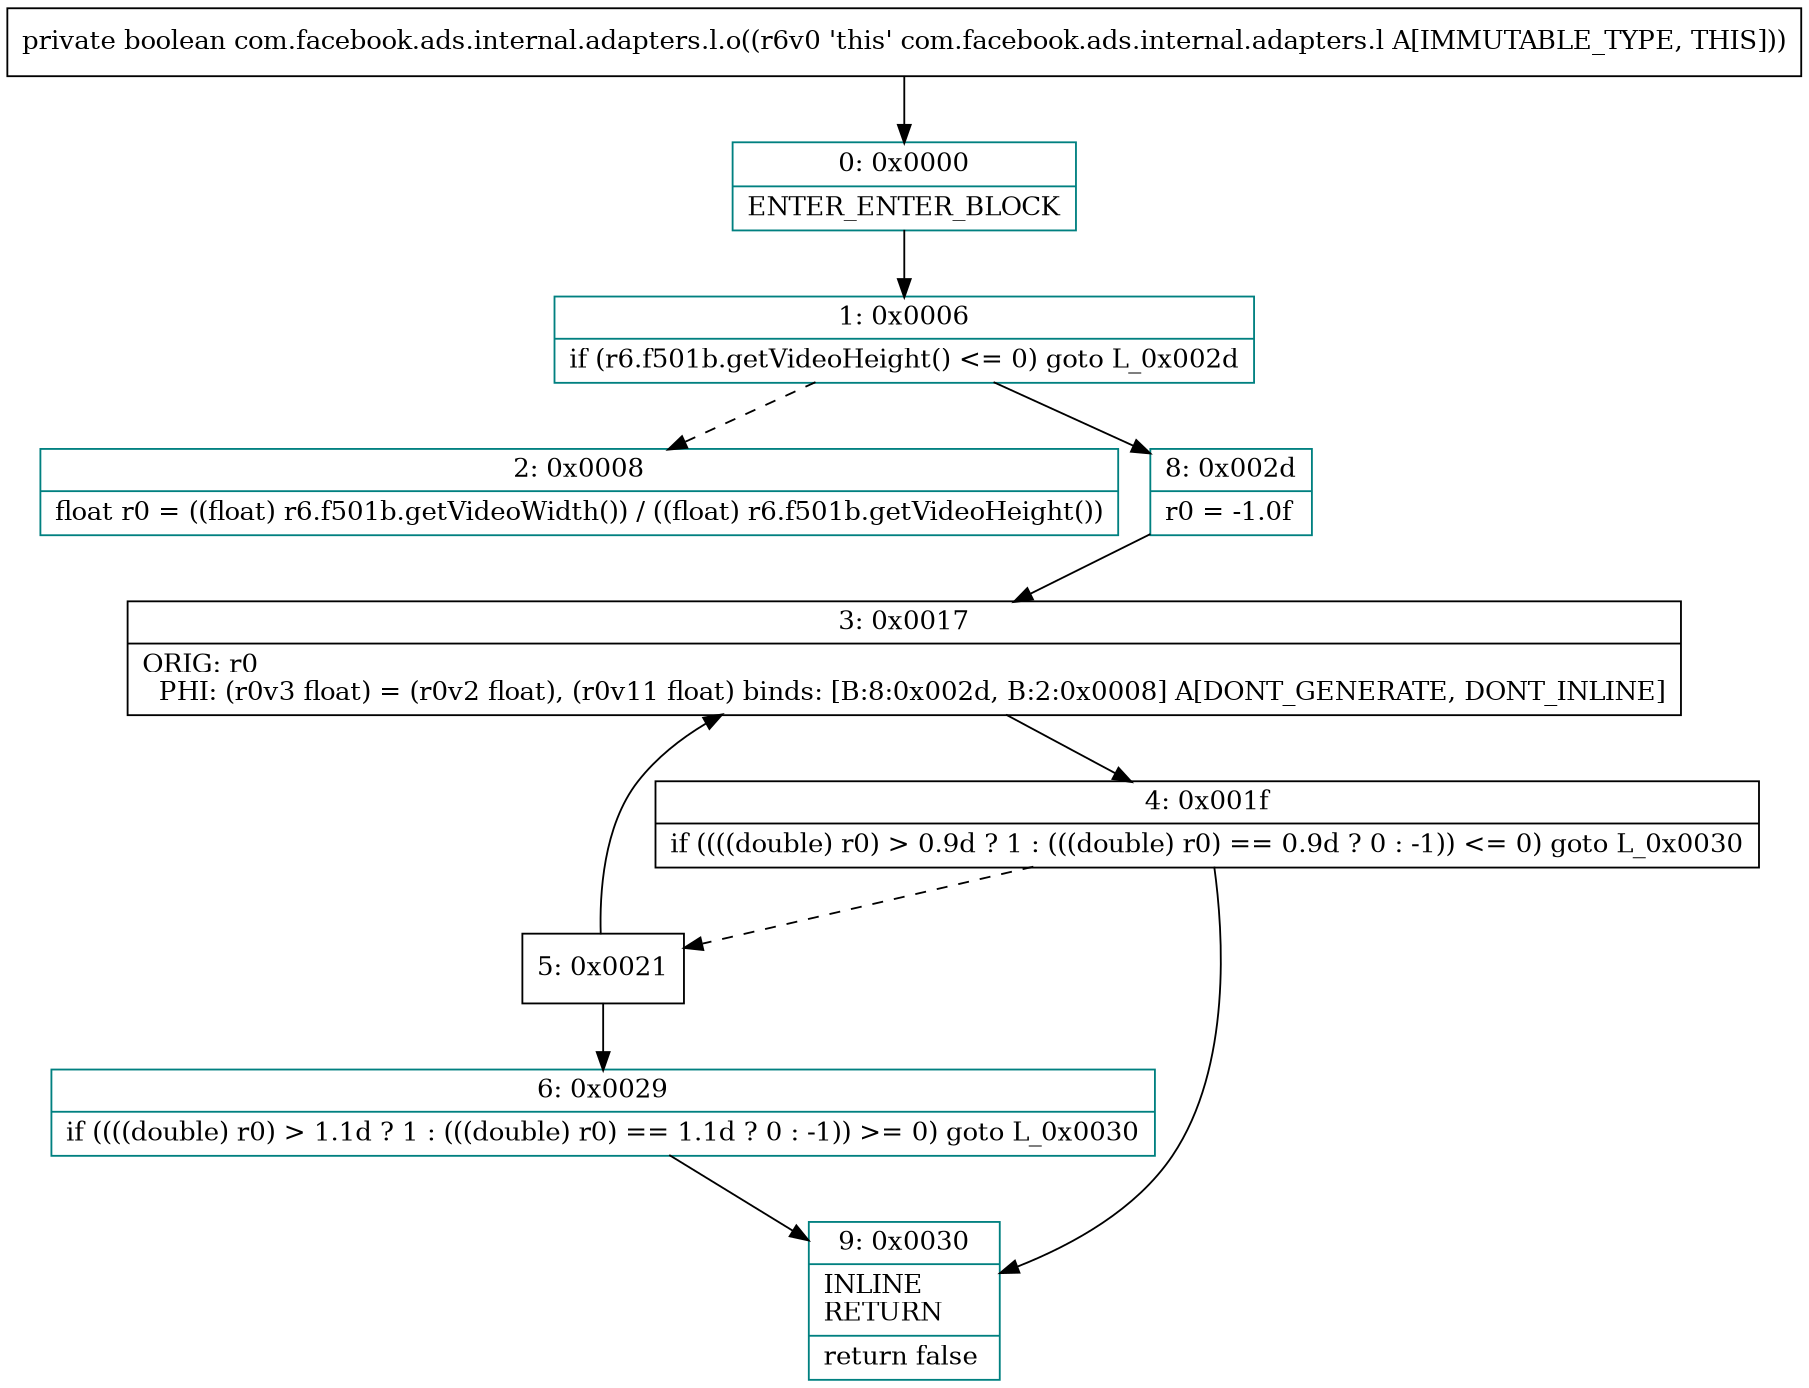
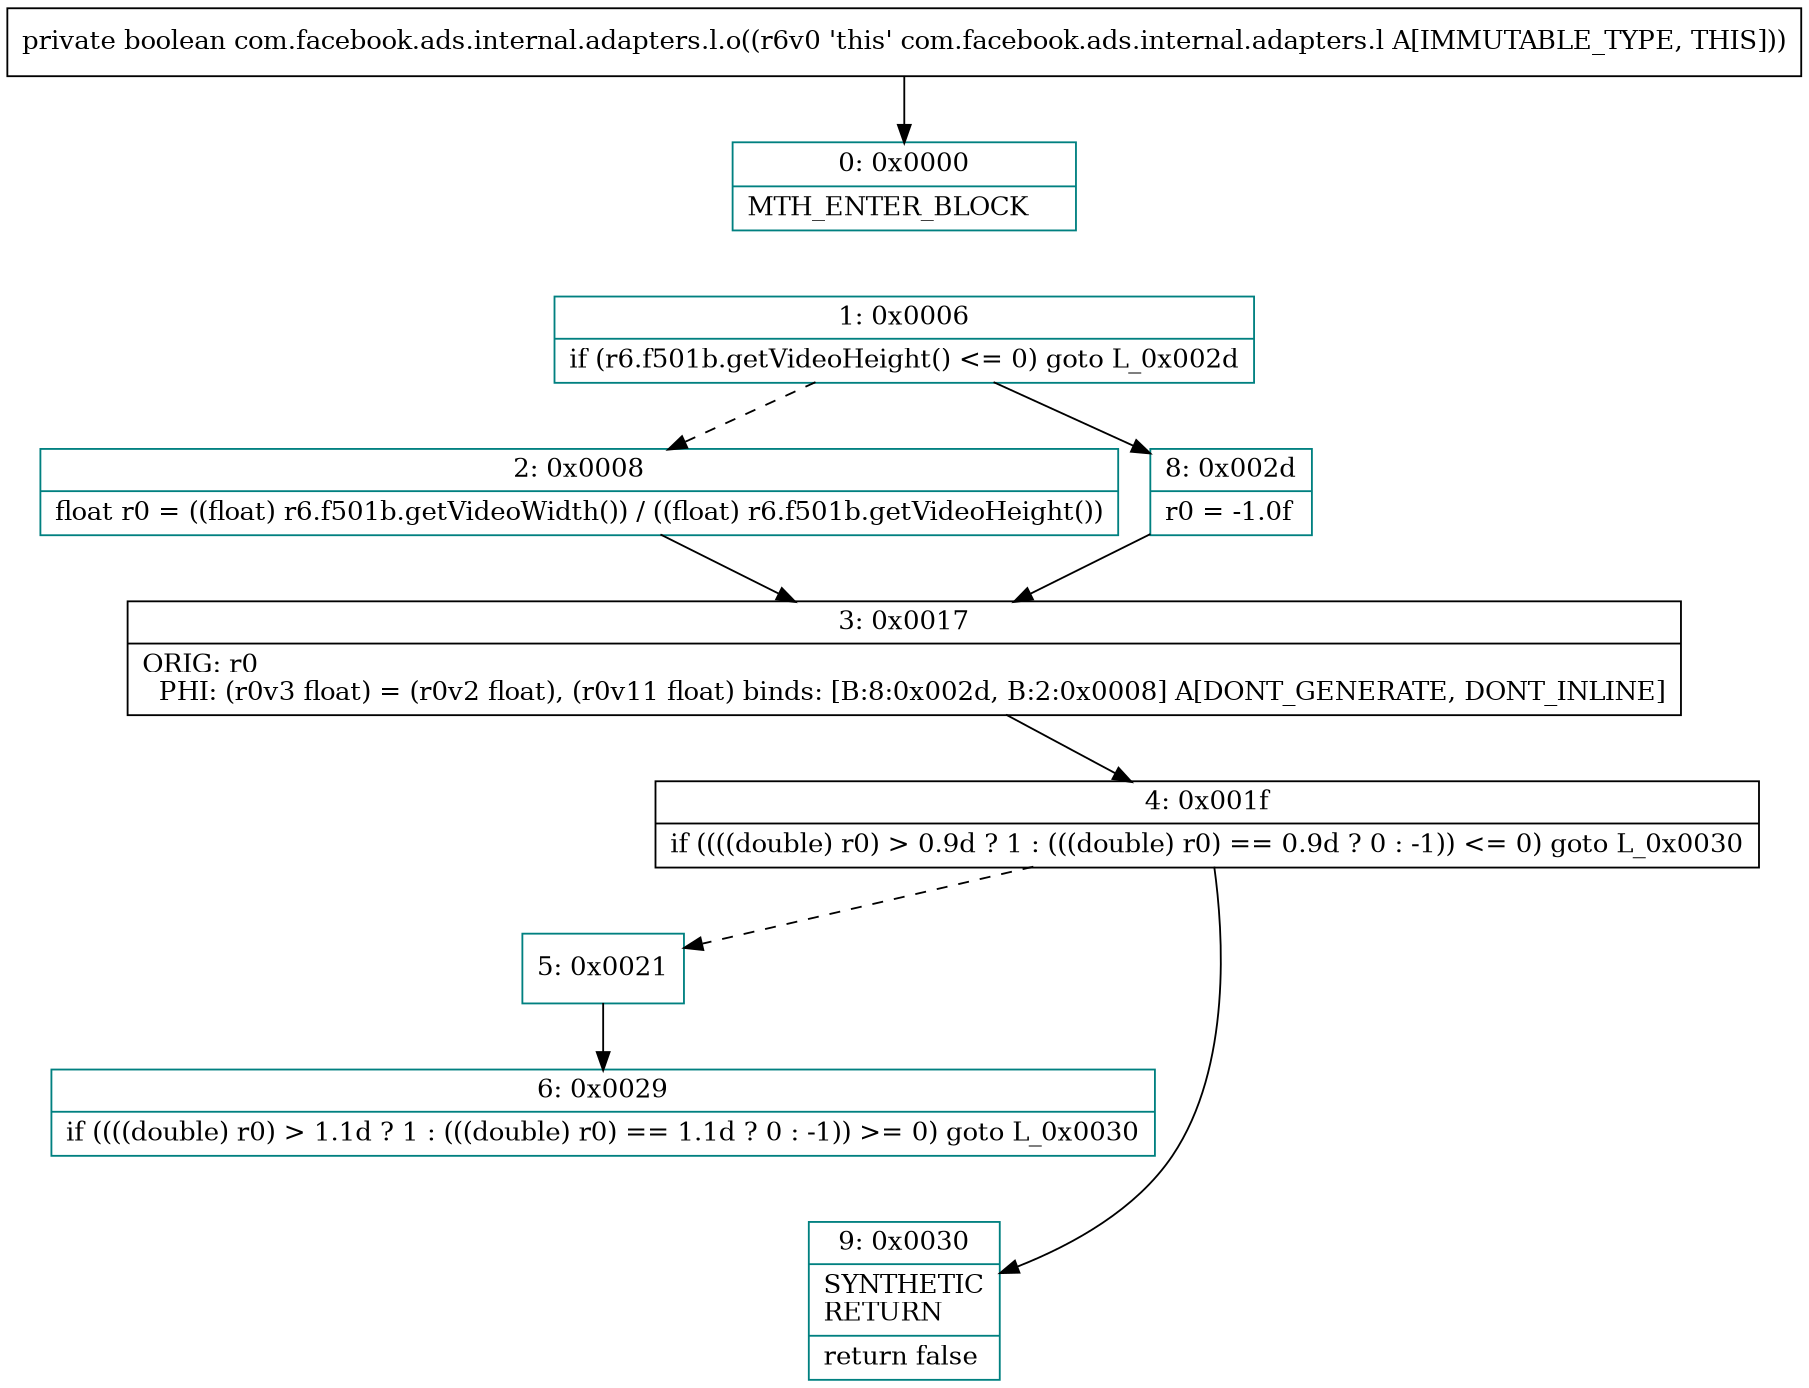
node "0: 0x0000": text "ENTER_ENTER_BLOCK" -> "MTH_ENTER_BLOCK"
edge "0: 0x0000" -> "1: 0x0006": removed
edge "5: 0x0021" -> "3: 0x0017": now "2: 0x0008" -> "3: 0x0017"
node "5: 0x0021": color black -> teal
edge "6: 0x0029" -> "9: 0x0030": removed
node "9: 0x0030": text "INLINE" -> "SYNTHETIC"
